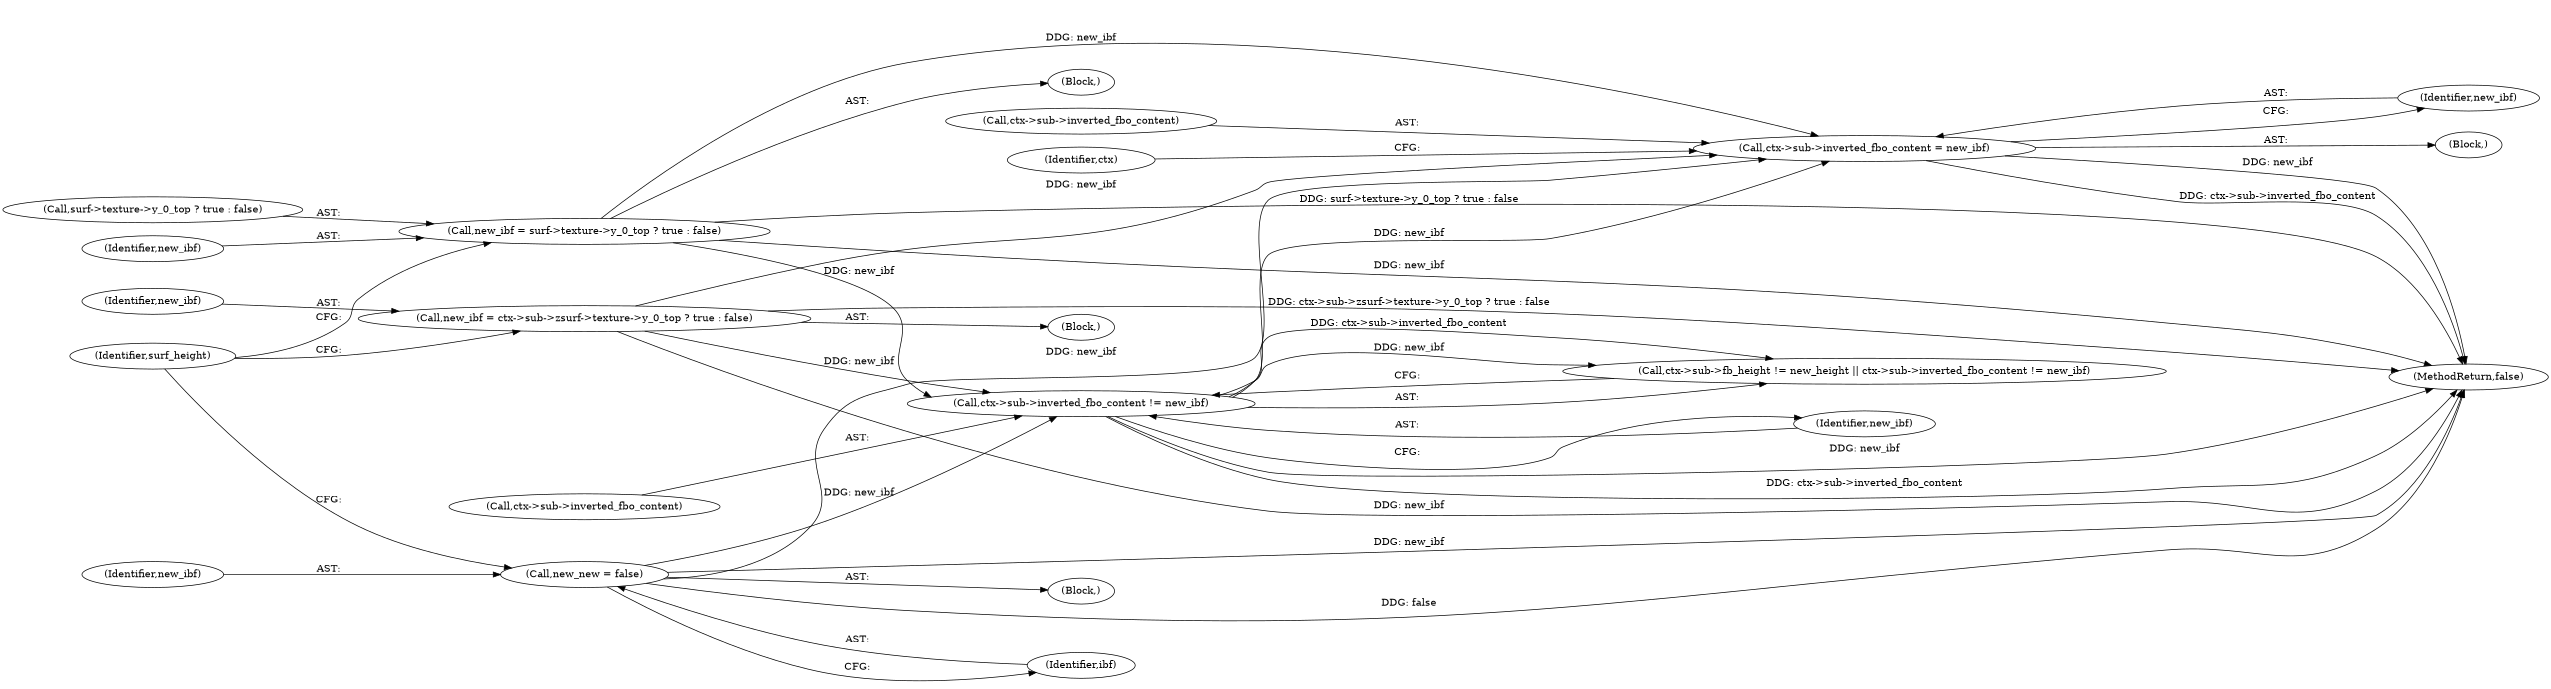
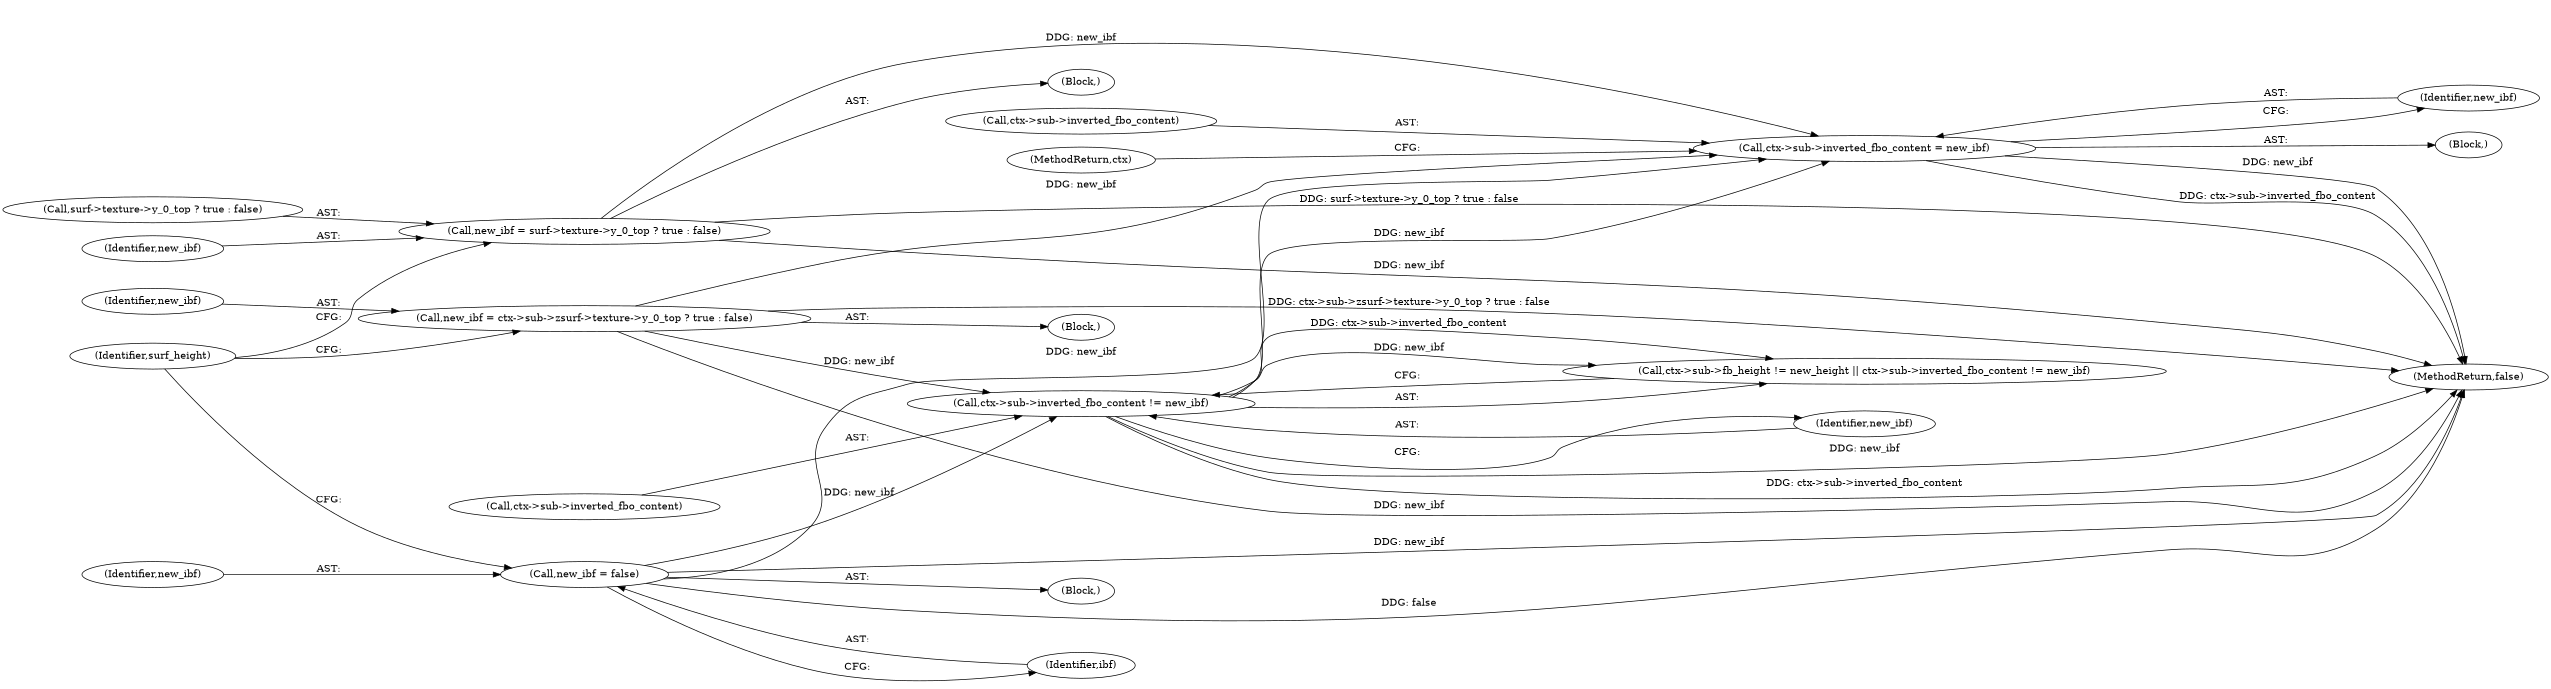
node "(Identifier,ctx)": label "(Identifier,ctx)" -> "(MethodReturn,ctx)"
edge "(Call,new_ibf = surf->texture->y_0_top ? true : false)" -> "(Call,ctx->sub->inverted_fbo_content != new_ibf)": removed, label "DDG: new_ibf"
node "(Call,new_new = false)": label "(Call,new_new = false)" -> "(Call,new_ibf = false)"
